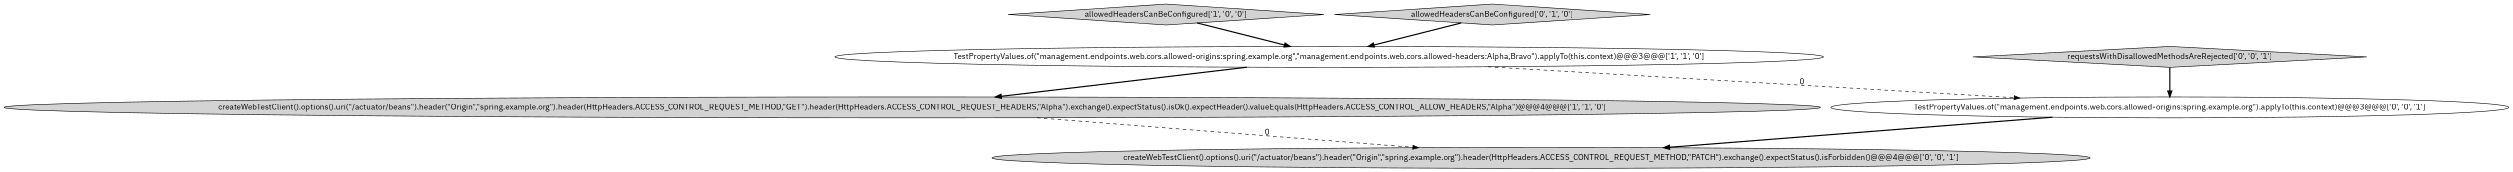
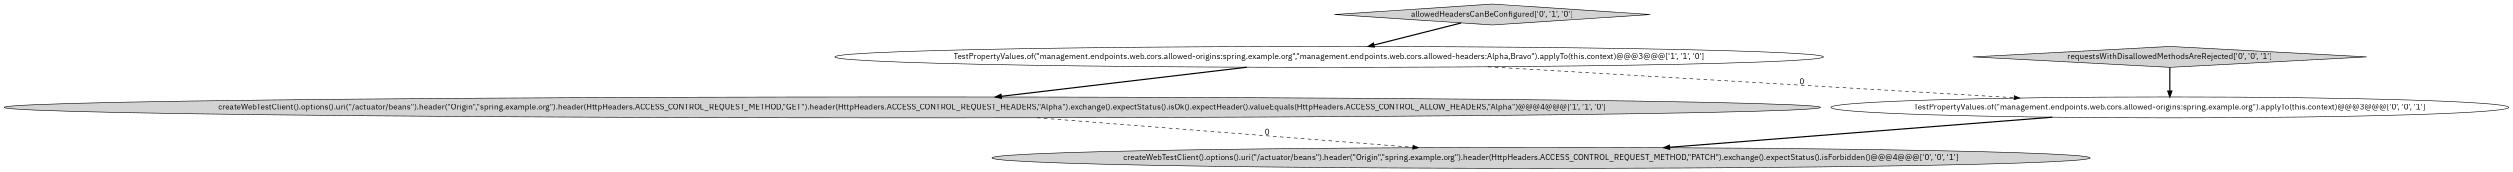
node "allowedHeadersCanBeConfigured['1', '0', '0']": removed
